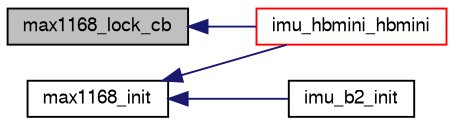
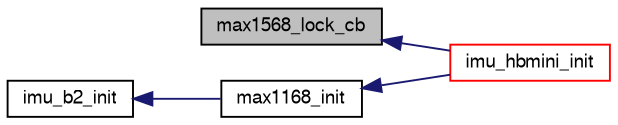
node "max1168_lock_cb": label "max1168_lock_cb" -> "max1568_lock_cb"
node "imu_hbmini_hbmini": label "imu_hbmini_hbmini" -> "imu_hbmini_init"
edge "imu_b2_init" -> "max1168_init": reversed
